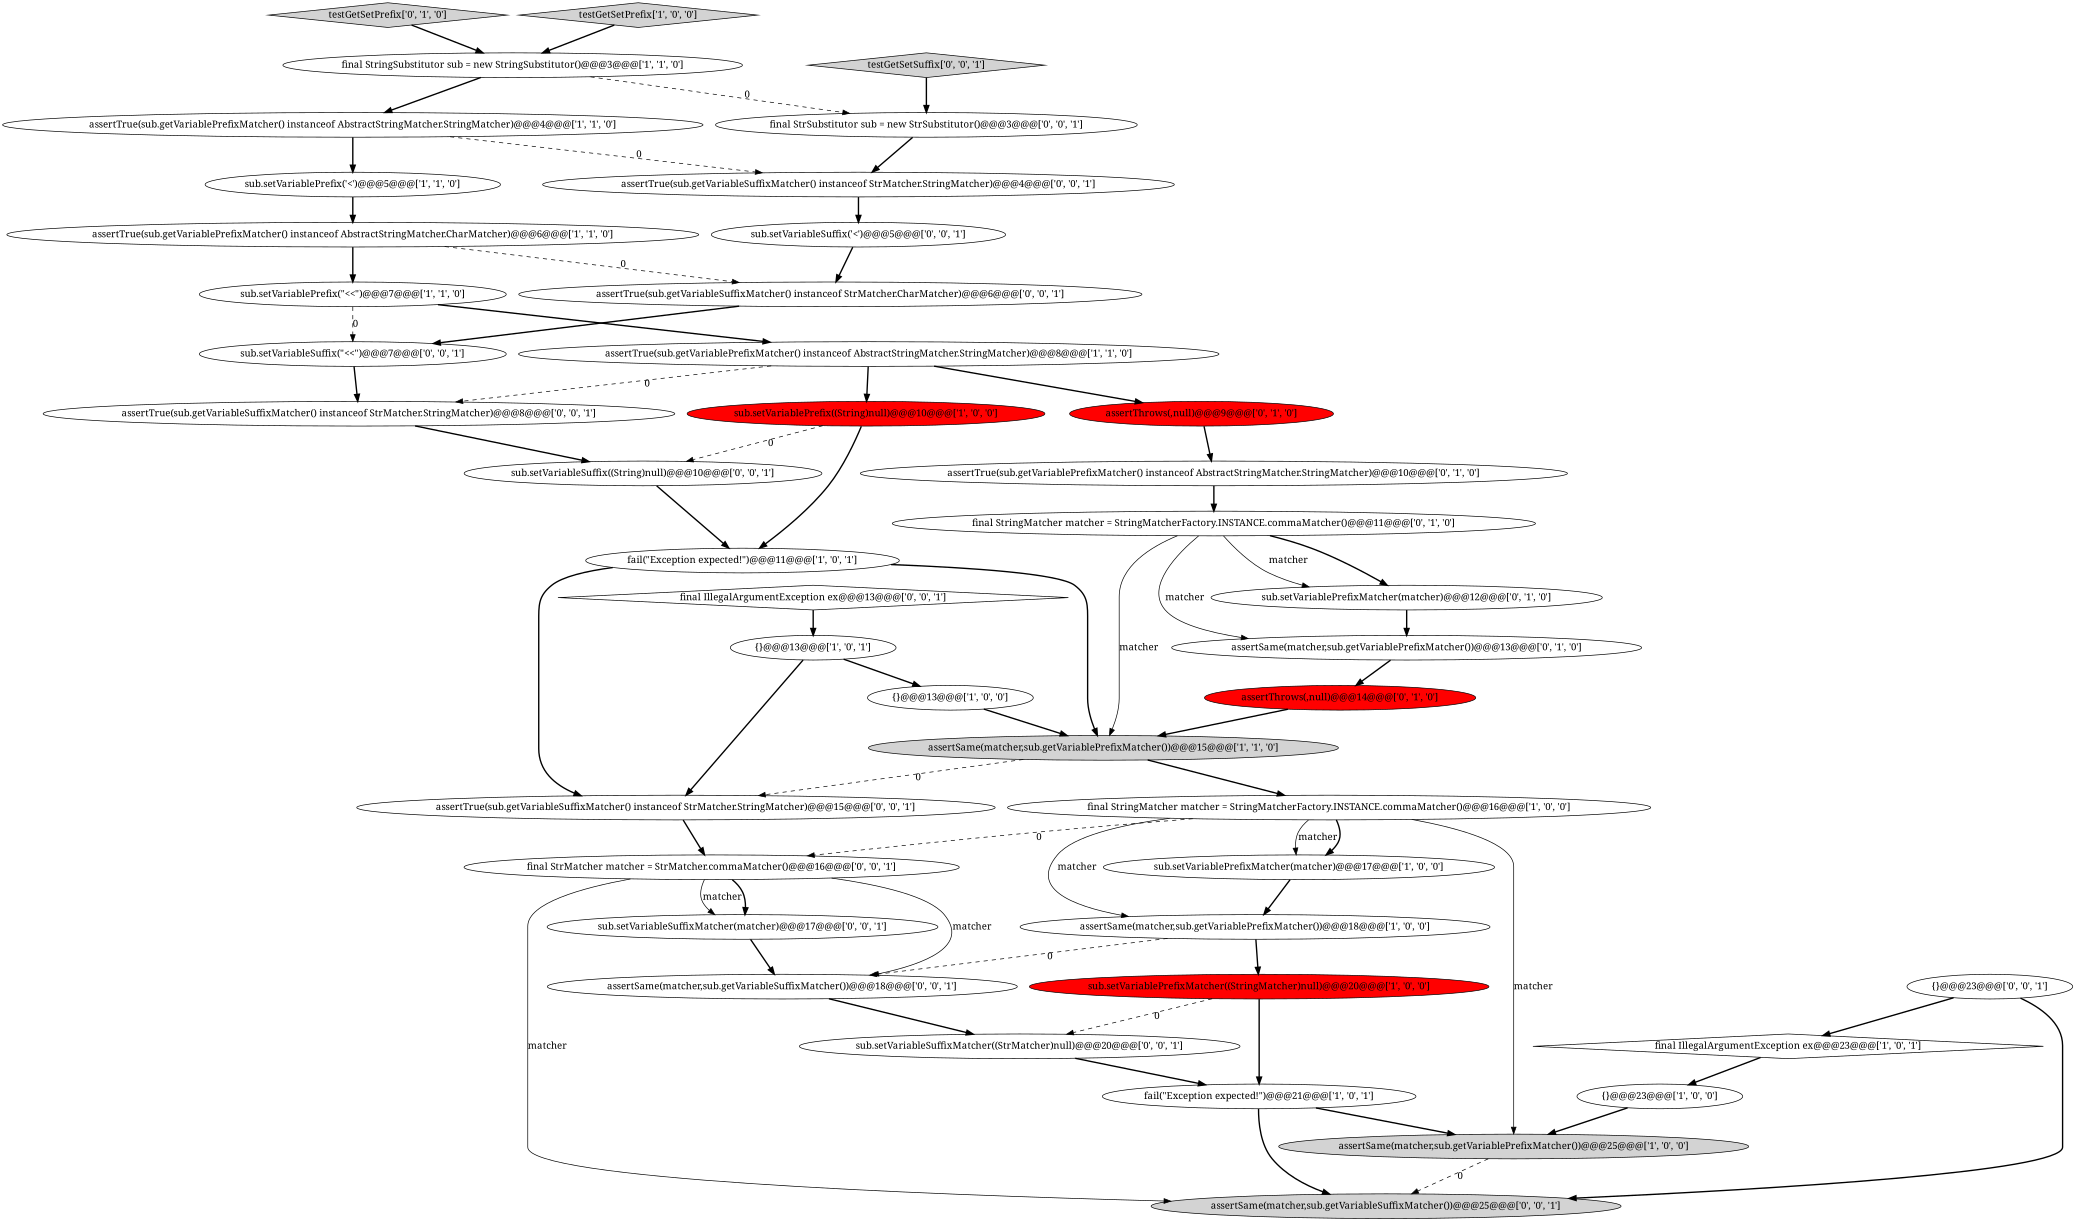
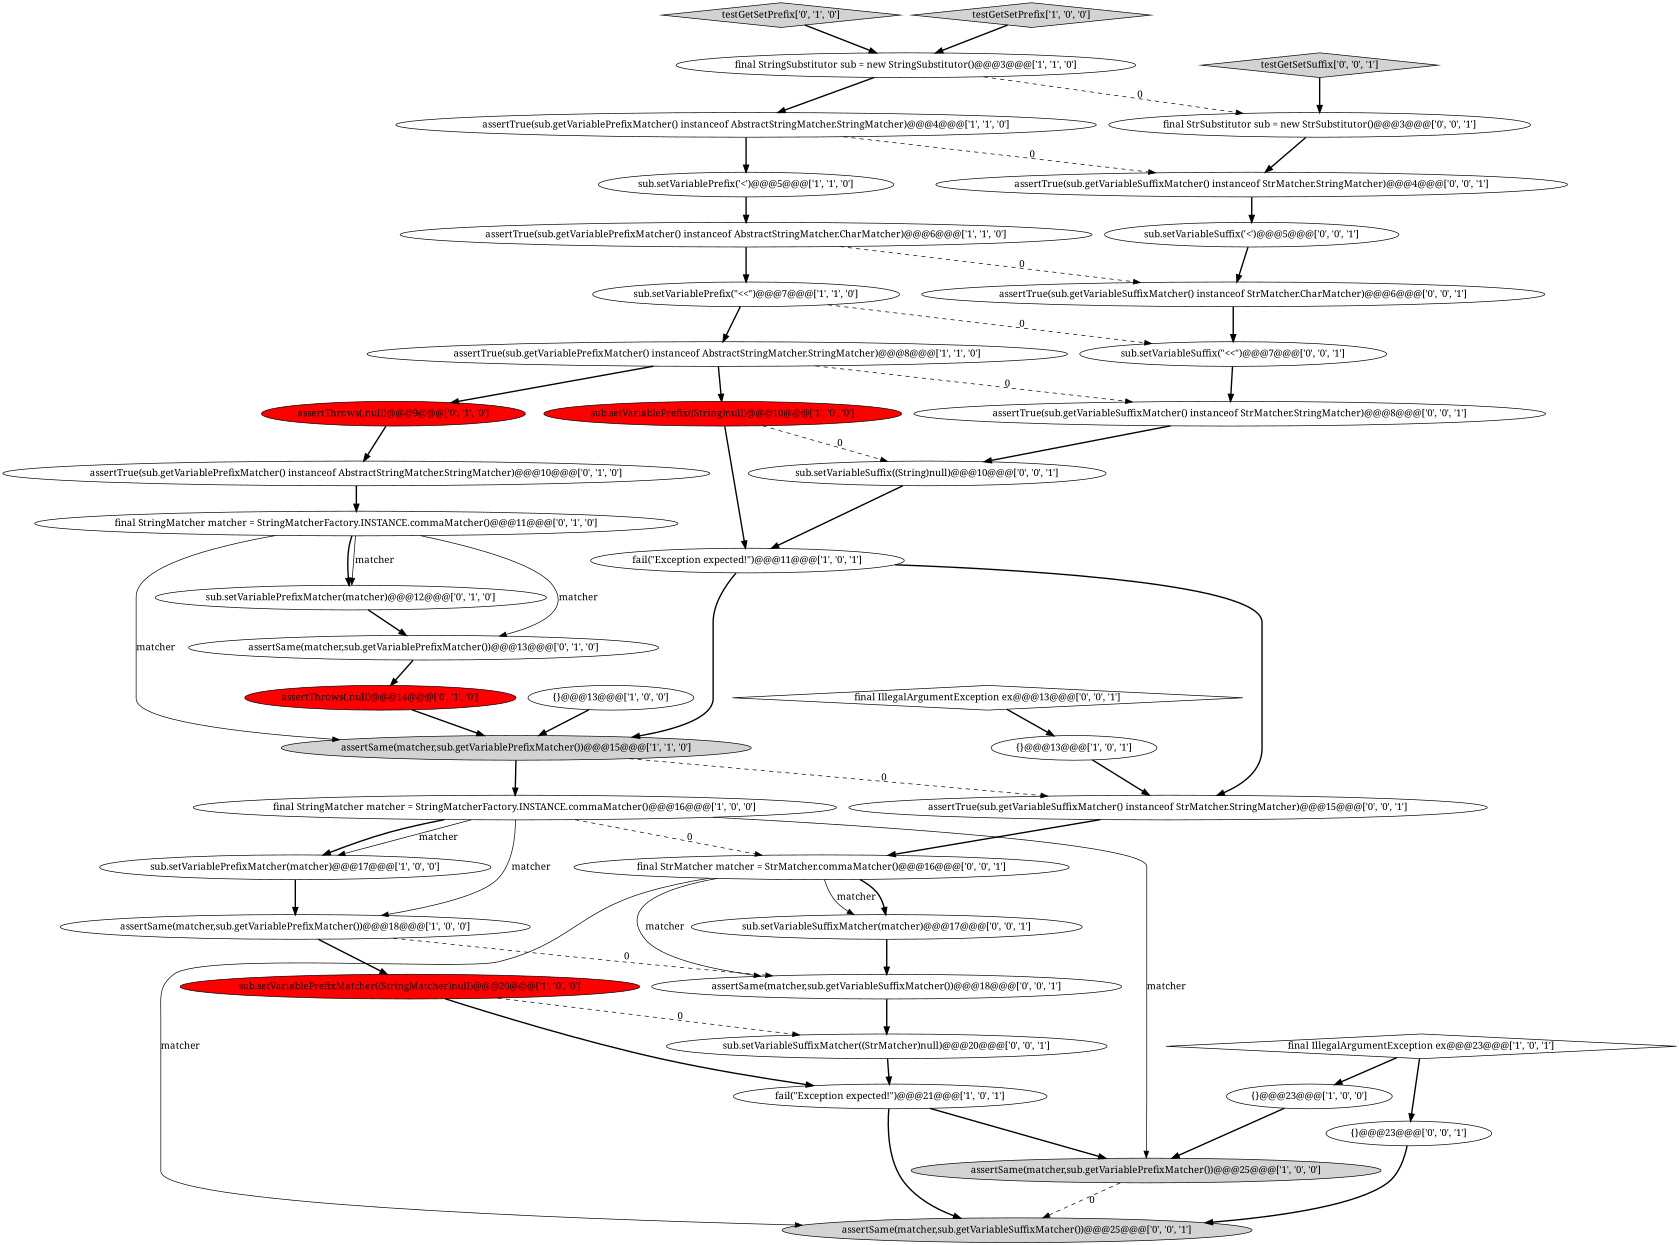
edge "{}@@@13@@@['1', '0', '1']" -> "{}@@@13@@@['1', '0', '0']": removed
edge "{}@@@23@@@['0', '0', '1']" -> "final IllegalArgumentException ex@@@23@@@['1', '0', '1']": reversed
